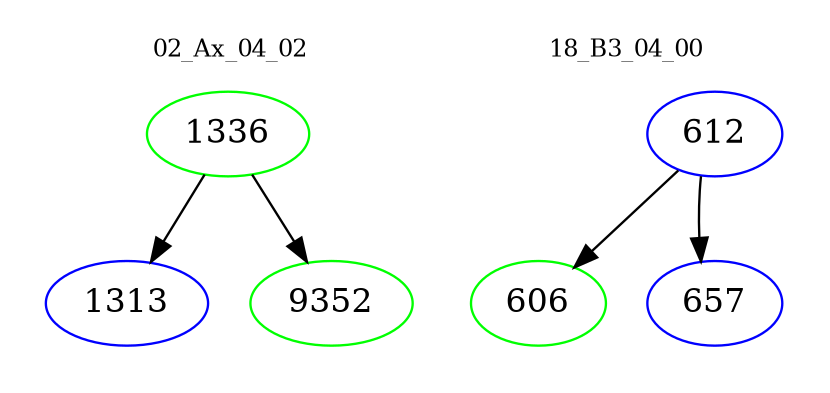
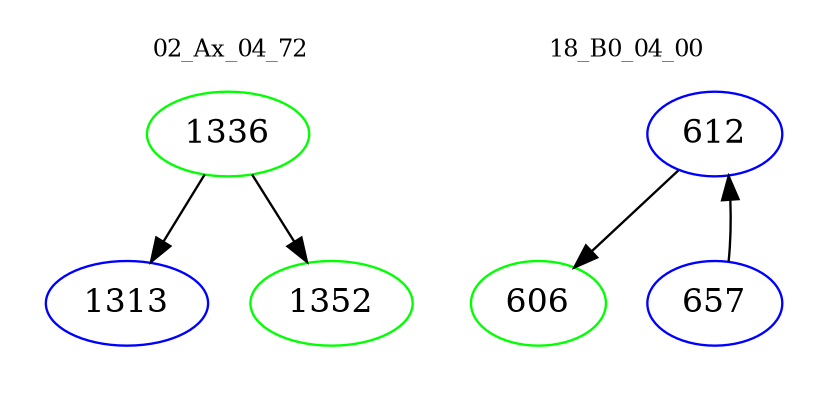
cluster "02_Ax_04_02": label "02_Ax_04_02" -> "02_Ax_04_72"
cluster "18_B3_04_00": label "18_B3_04_00" -> "18_B0_04_00"
edge "612" -> "657": reversed
node "9352": label "9352" -> "1352"
